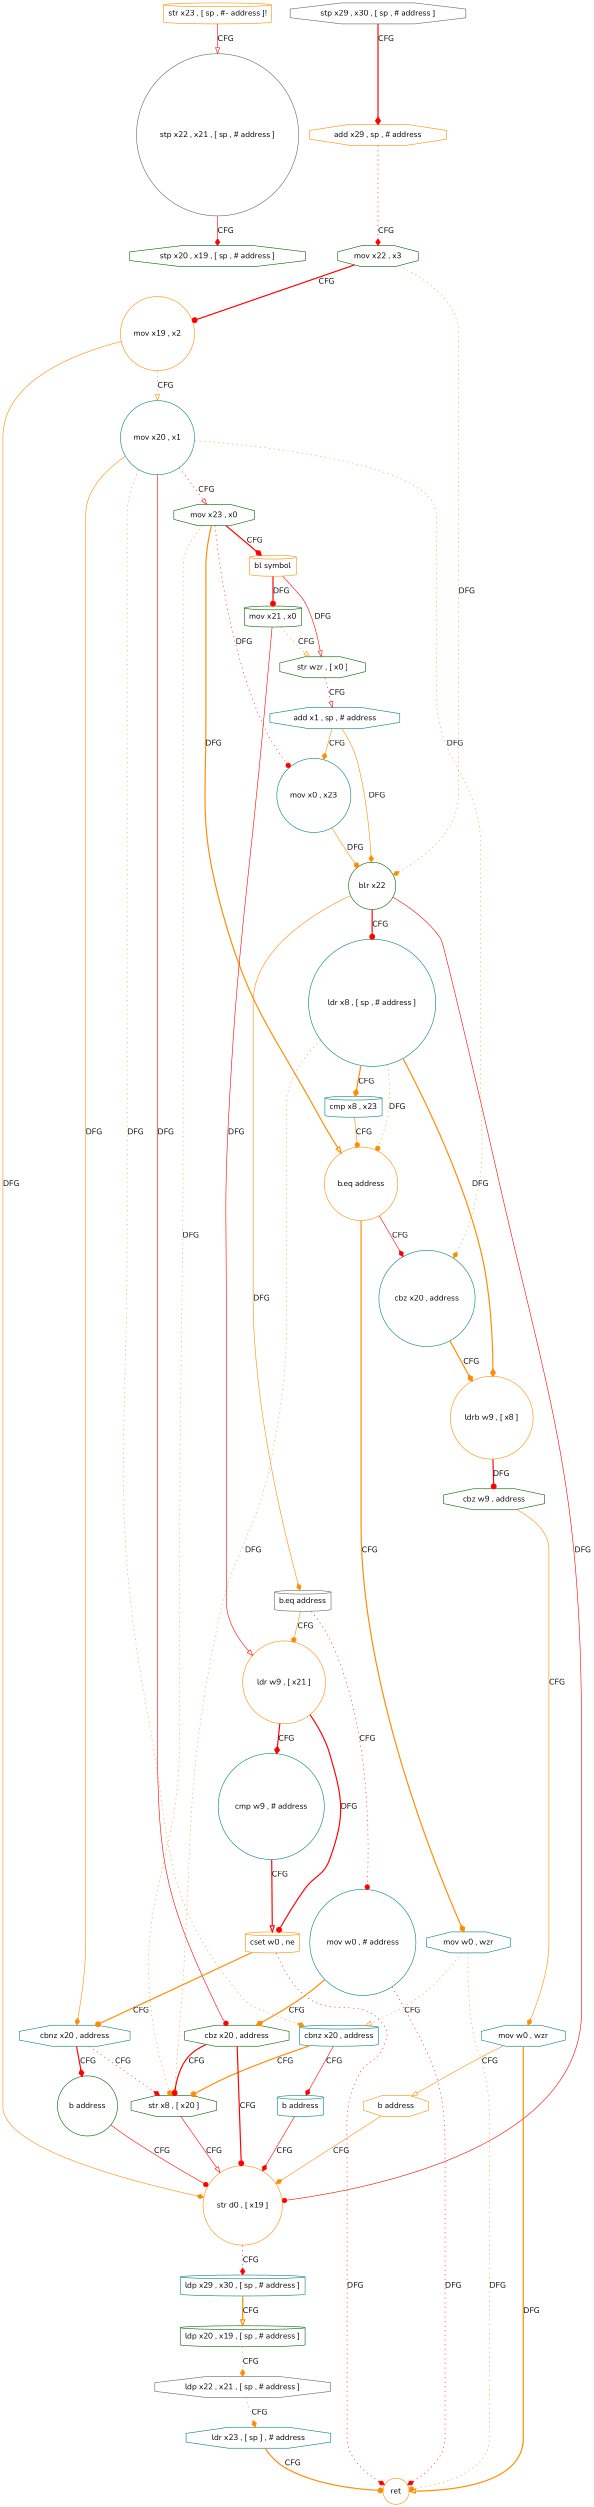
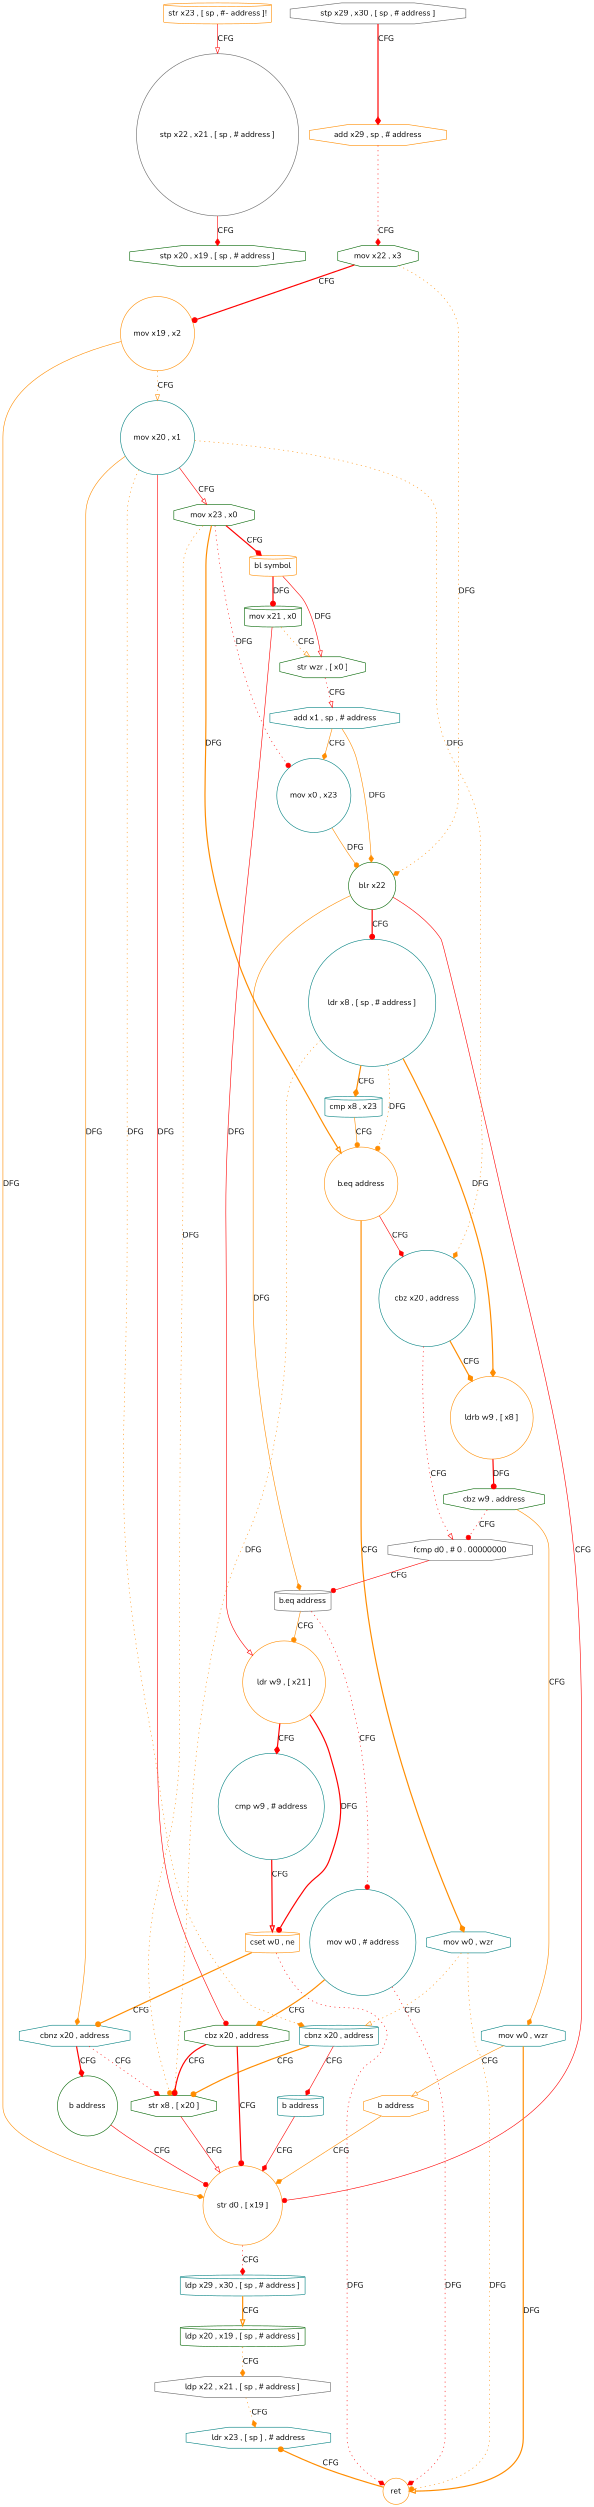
edge "mov x20 , x1" -> "mov x23 , x0": style dotted -> solid
node "fcmp d0 , # 0 . 00000000": added
edge "blr x22" -> "str d0 , [ x19 ]": label "DFG" -> "CFG"
edge "ldr x23 , [ sp ] , # address" -> "ret": reversed
